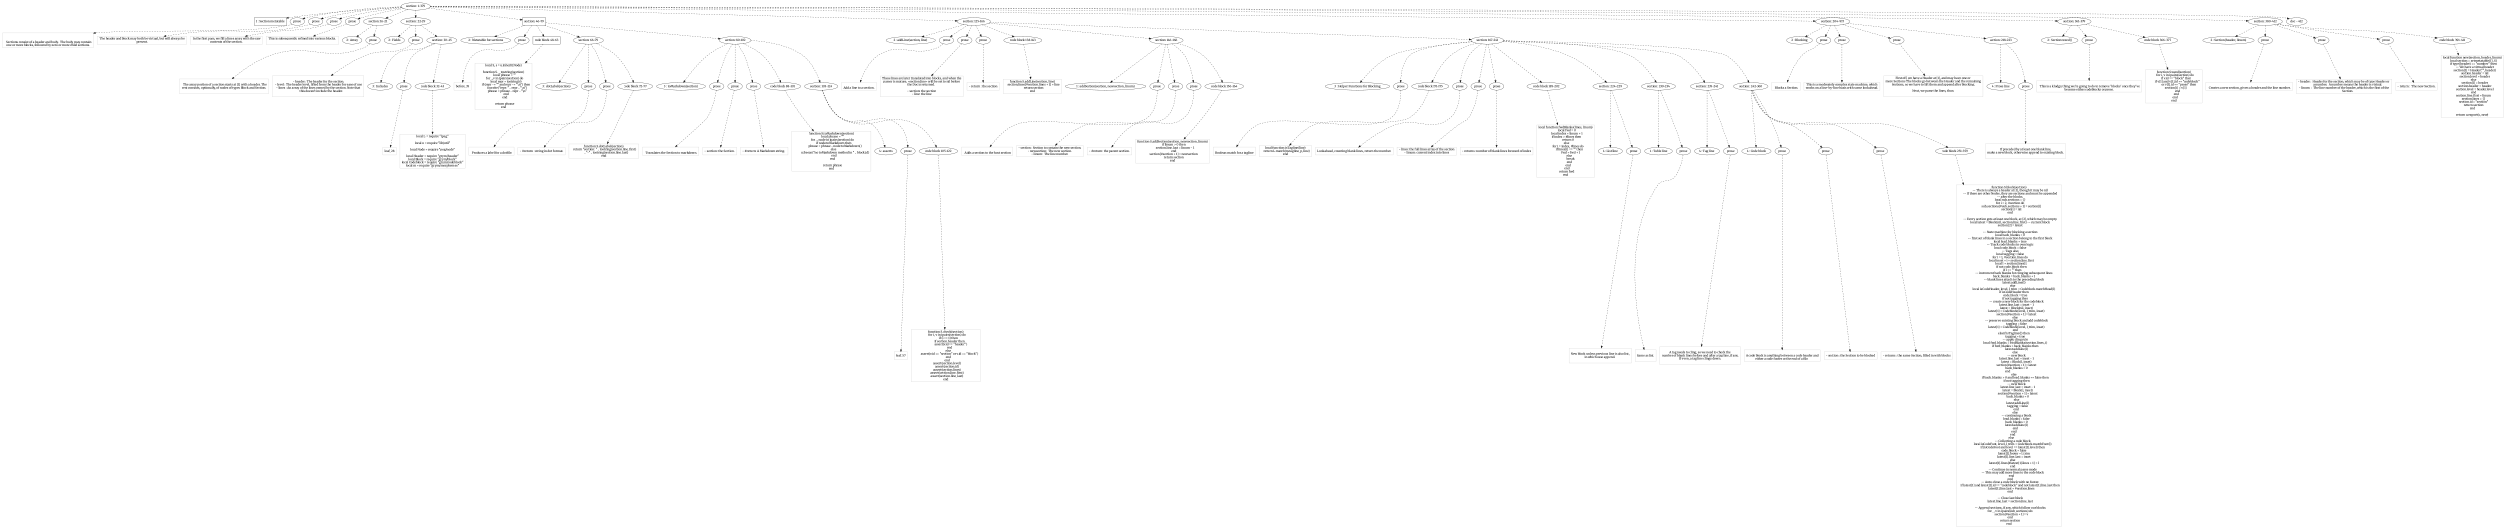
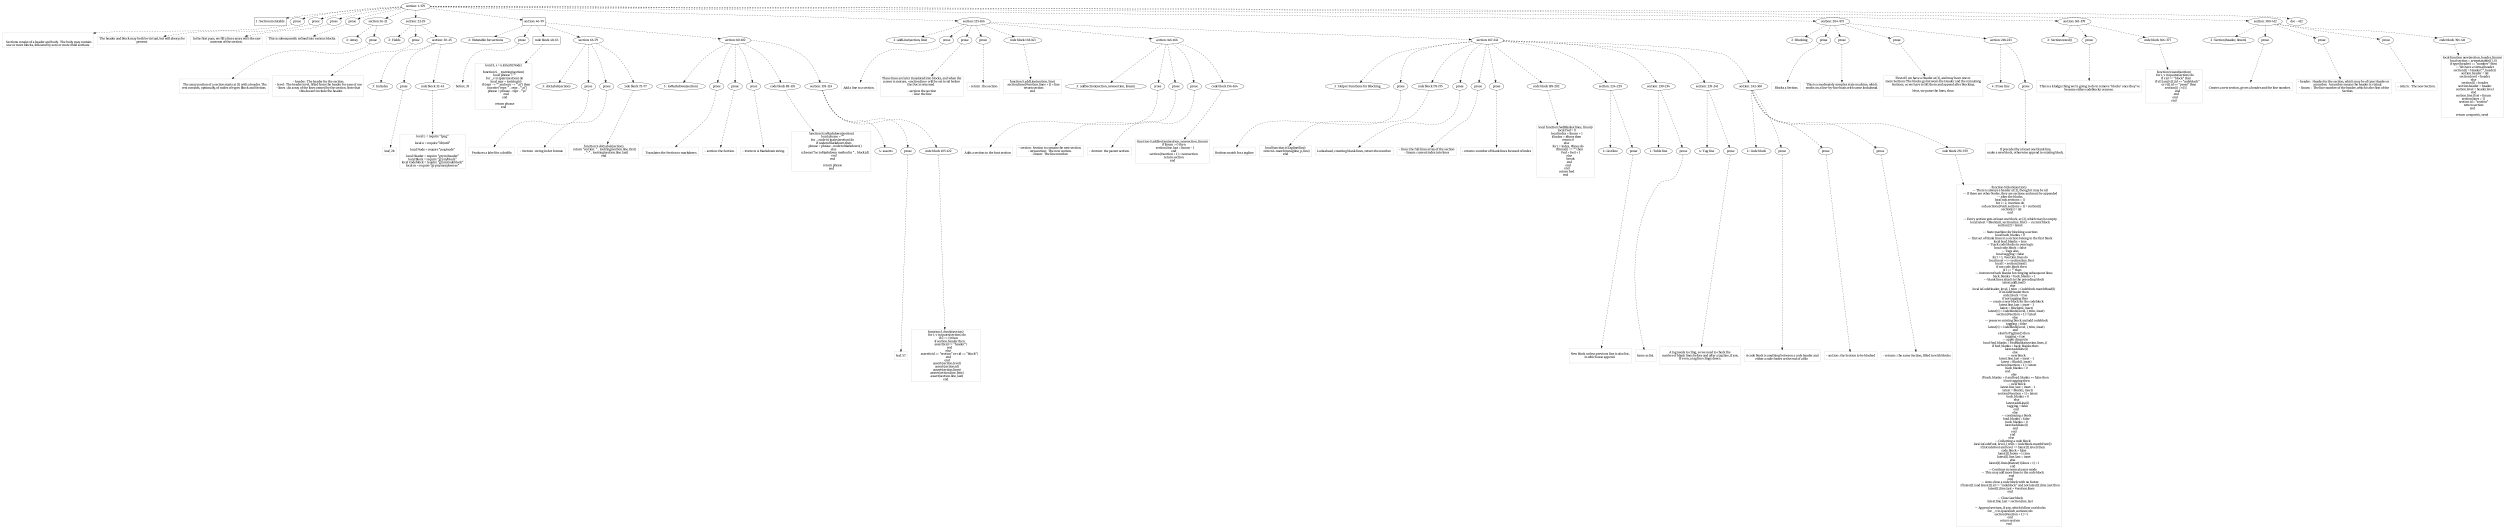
node "1 : addSection(section, newsection, linum)": label "1 : addSection(section, newsection, linum)" -> "3 : addSection(section, newsection, linum)"
